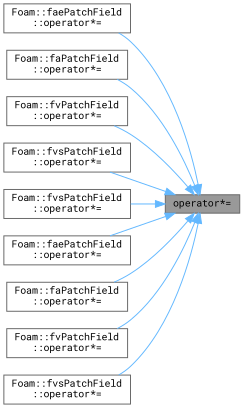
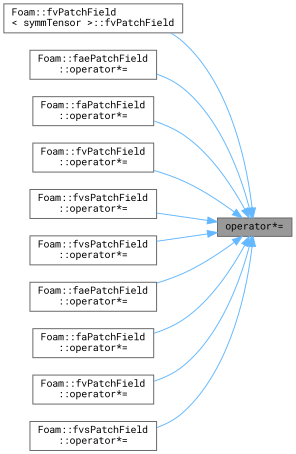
node "Foam::fvPatchField < symmTensor >::fvPatchField": added
